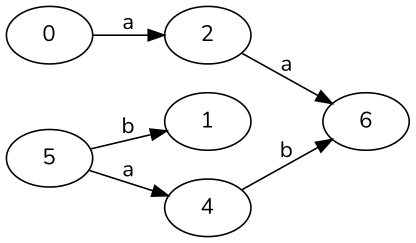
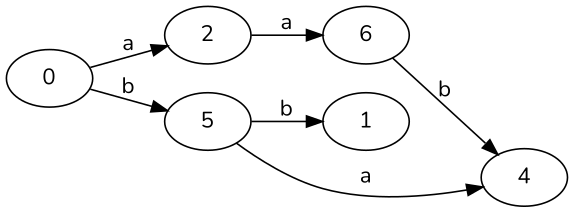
edge "0" -> "5": added, label "b"
edge "4" -> "6": reversed
